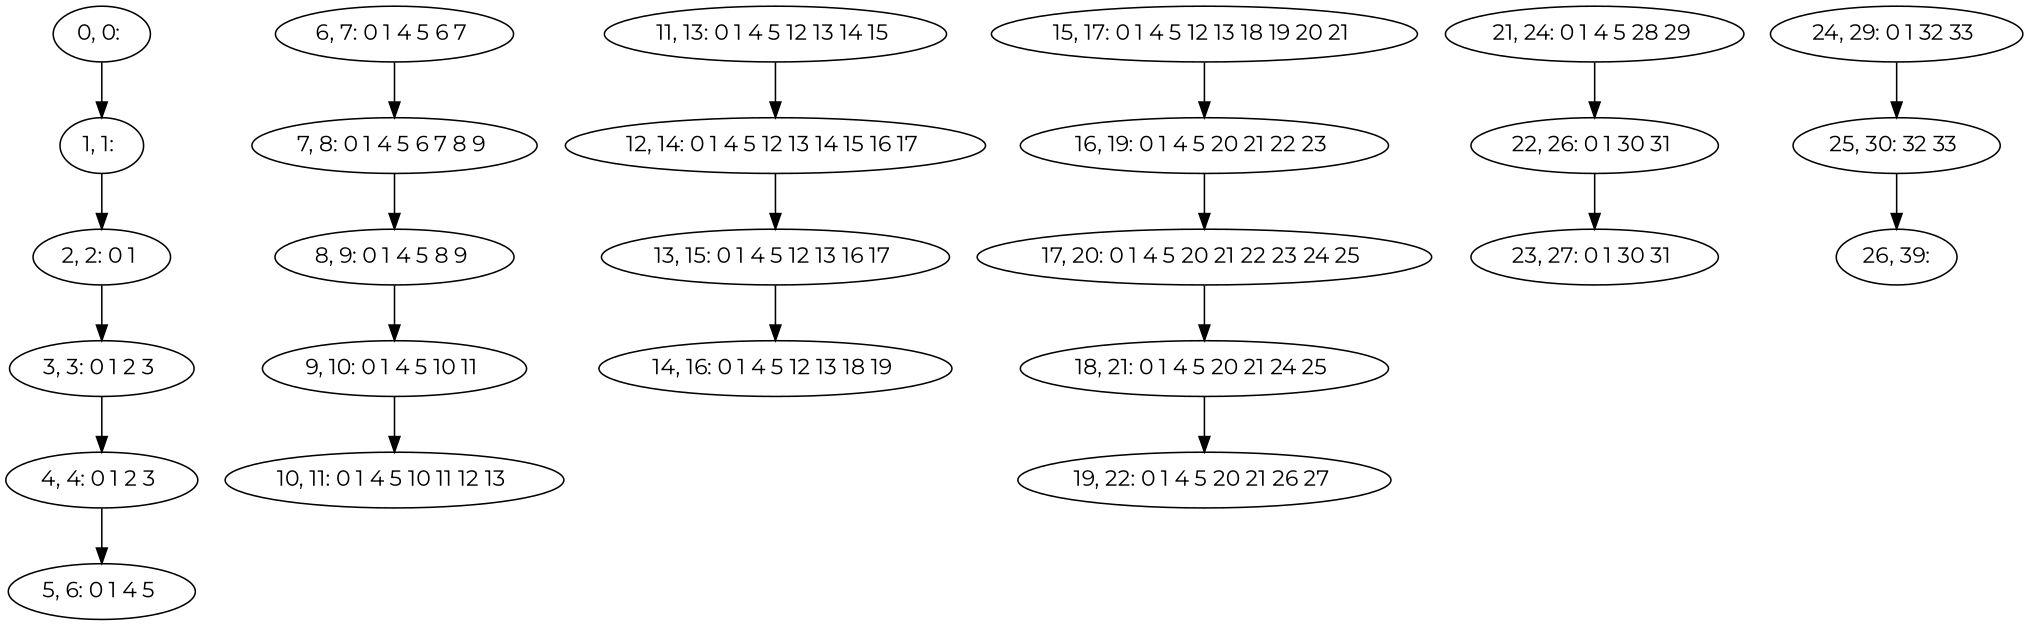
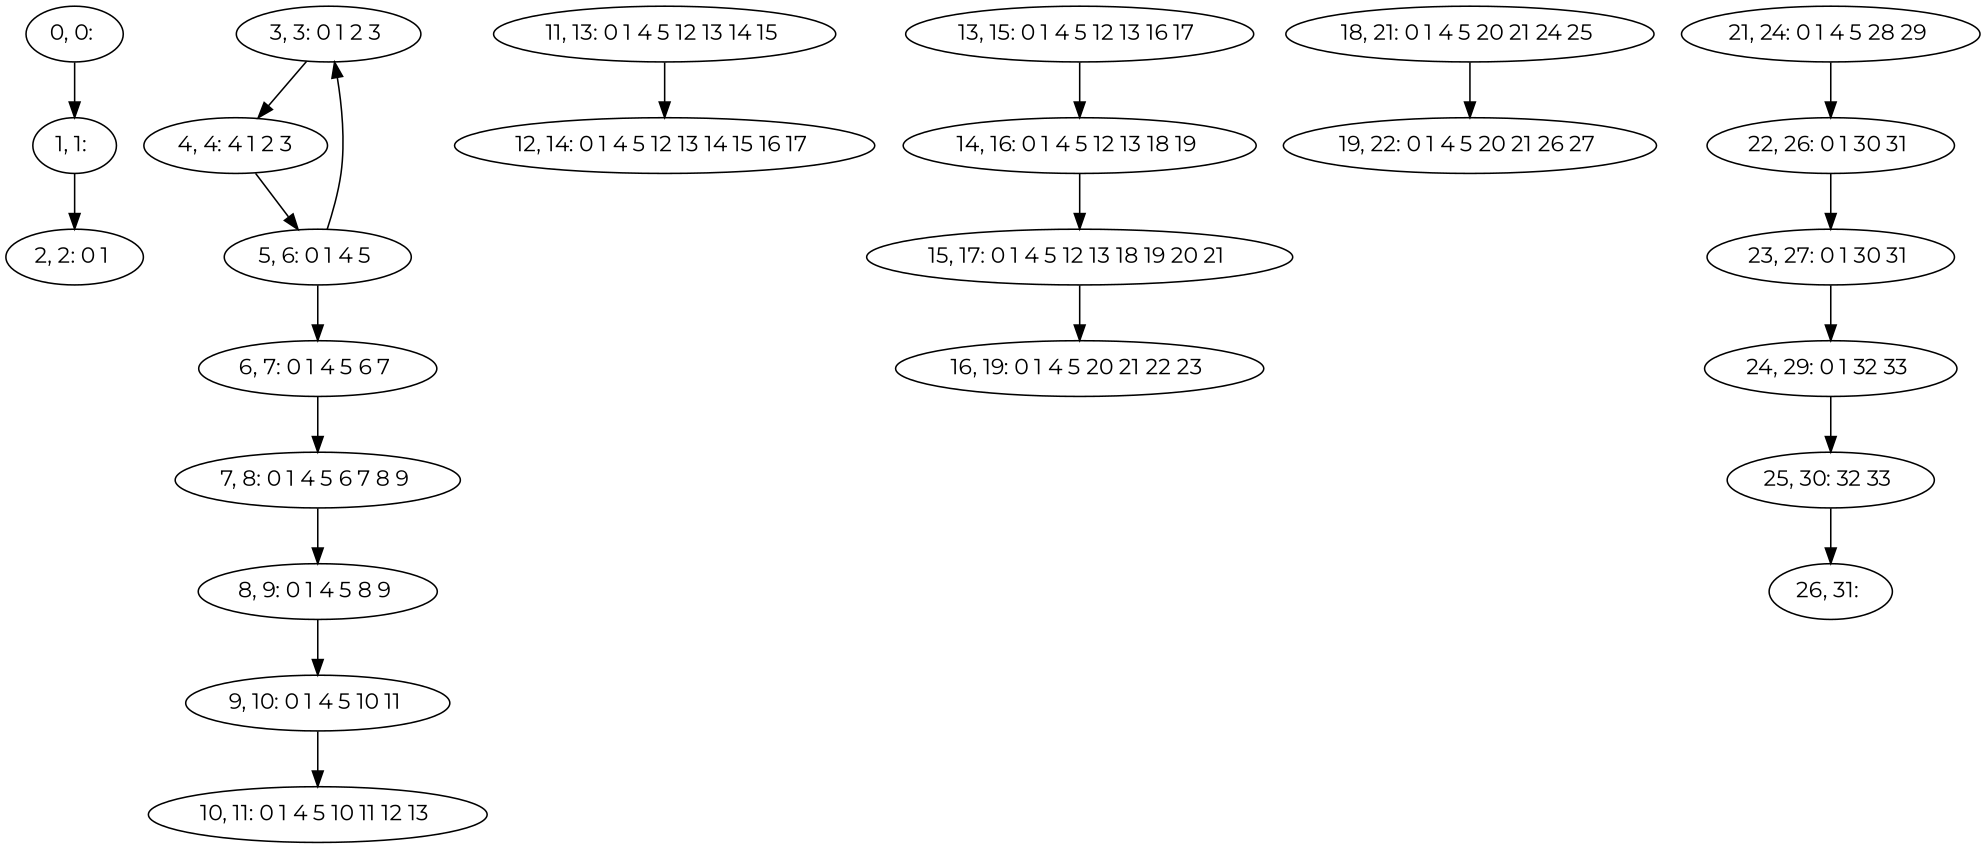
edge "12, 14: 0 1 4 5 12 13 14 15 16 17" -> "13, 15: 0 1 4 5 12 13 16 17": removed
edge "14, 16: 0 1 4 5 12 13 18 19" -> "15, 17: 0 1 4 5 12 13 18 19 20 21": added
node "17, 20: 0 1 4 5 20 21 22 23 24 25": removed
node "26, 39:": label "26, 39:" -> "26, 31:"
edge "2, 2: 0 1" -> "3, 3: 0 1 2 3": now "5, 6: 0 1 4 5" -> "3, 3: 0 1 2 3"
edge "5, 6: 0 1 4 5" -> "6, 7: 0 1 4 5 6 7": added
edge "23, 27: 0 1 30 31" -> "24, 29: 0 1 32 33": added
node "4, 4: 0 1 2 3": label "4, 4: 0 1 2 3" -> "4, 4: 4 1 2 3"
